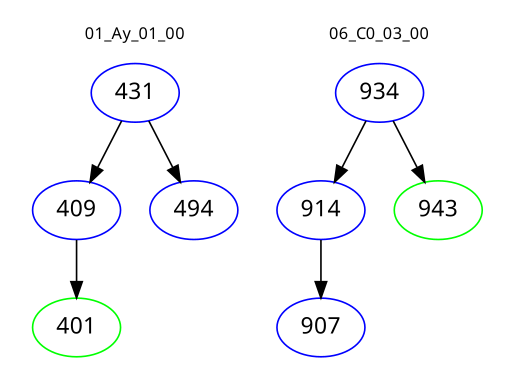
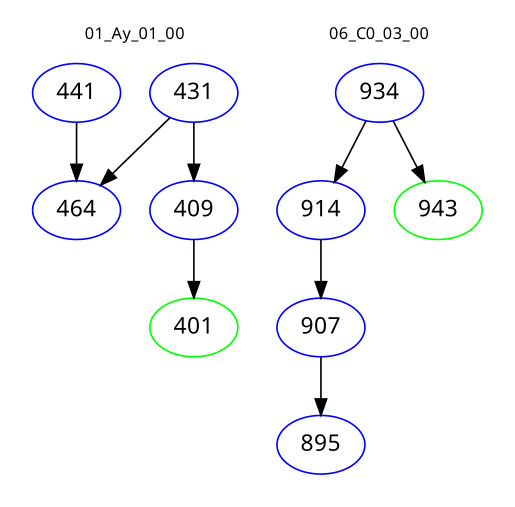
node "441": added
node "494": label "494" -> "464"
node "895": added
